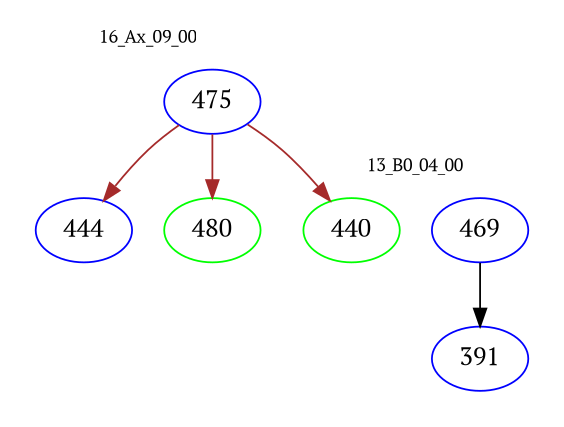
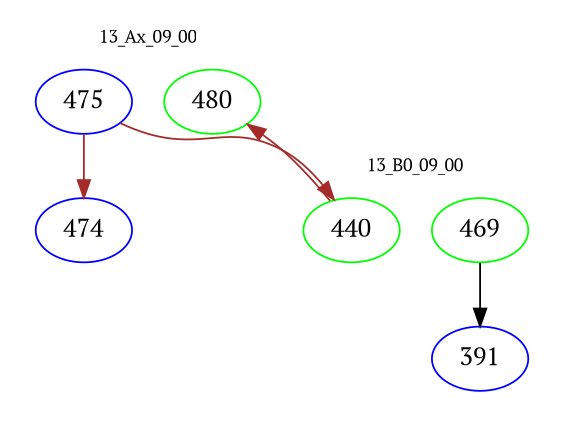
cluster "16_Ax_09_00": label "16_Ax_09_00" -> "13_Ax_09_00"
edge "475" -> "480": now "440" -> "480"
cluster "13_B0_04_00": label "13_B0_04_00" -> "13_B0_09_00"
node "444": label "444" -> "474"
node "469": color blue -> green
